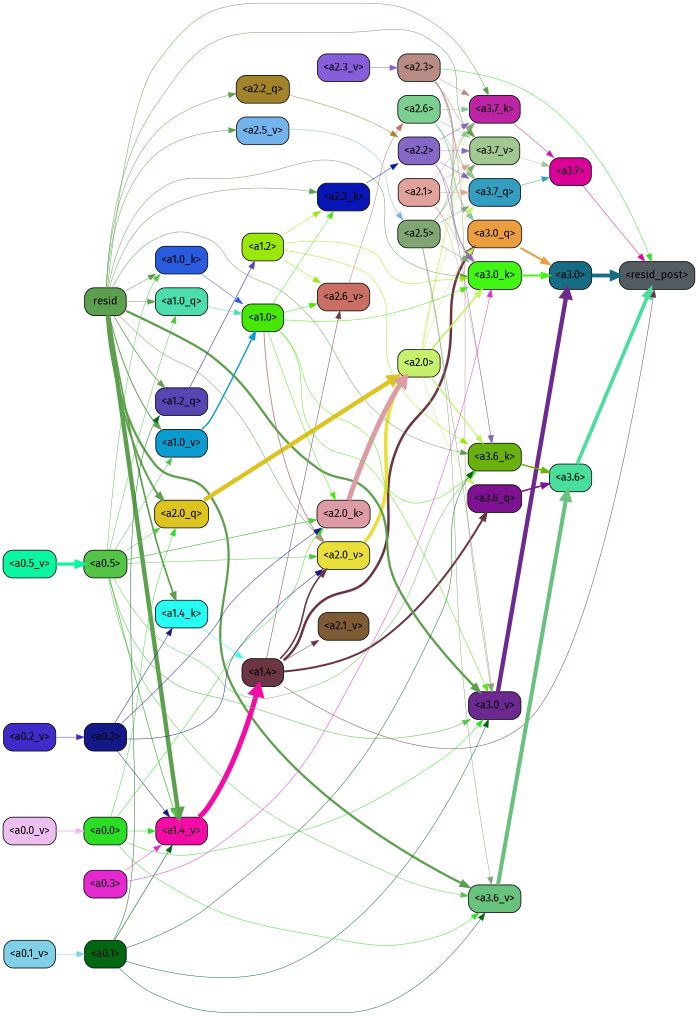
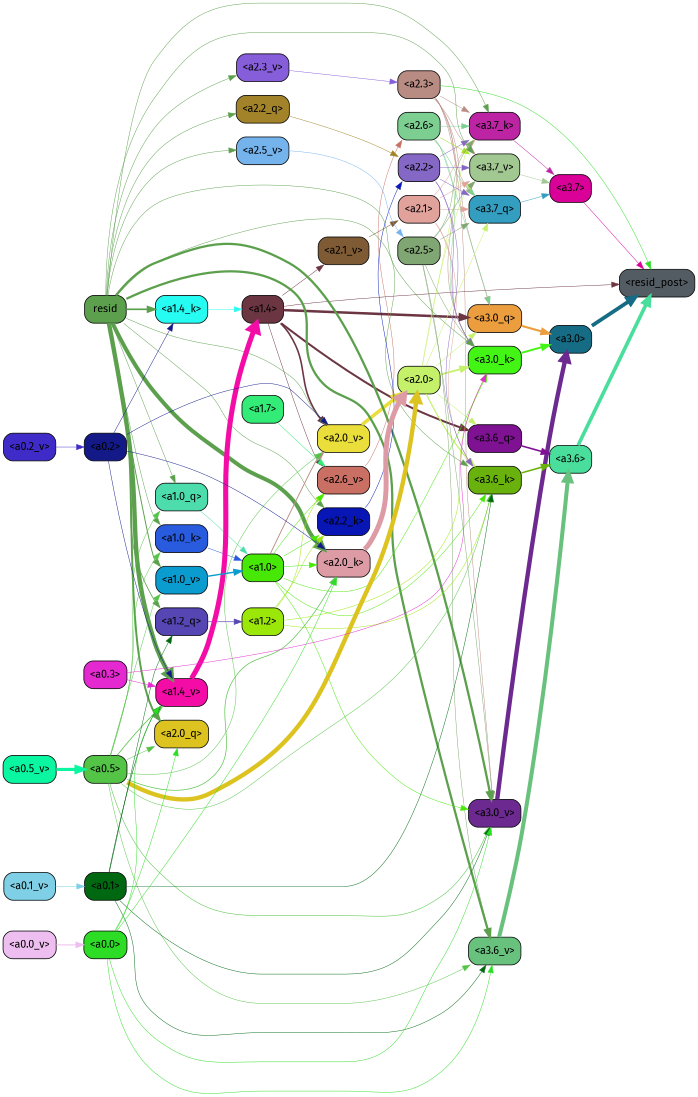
edge "<a2.6>" -> "<a3.7_v>": color #7ccf91 -> #9ce70a
edge "resid" -> "<a2.3_v>": added
edge "<a2.1_v>" -> "<a2.1>": added
node "<a1.7>": added
edge "<a2.0_q>" -> "<a2.0>": now "<a0.5>" -> "<a2.0>"
edge "resid" -> "<a2.0_k>": added
